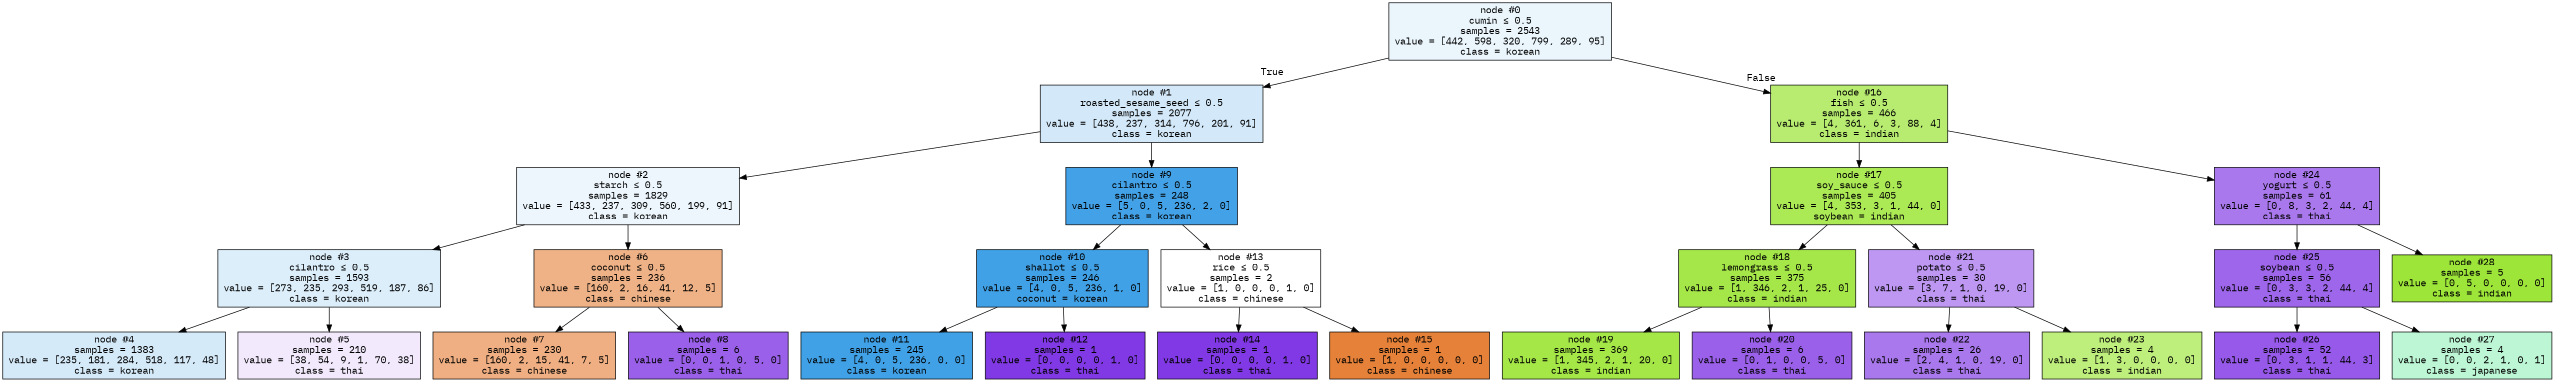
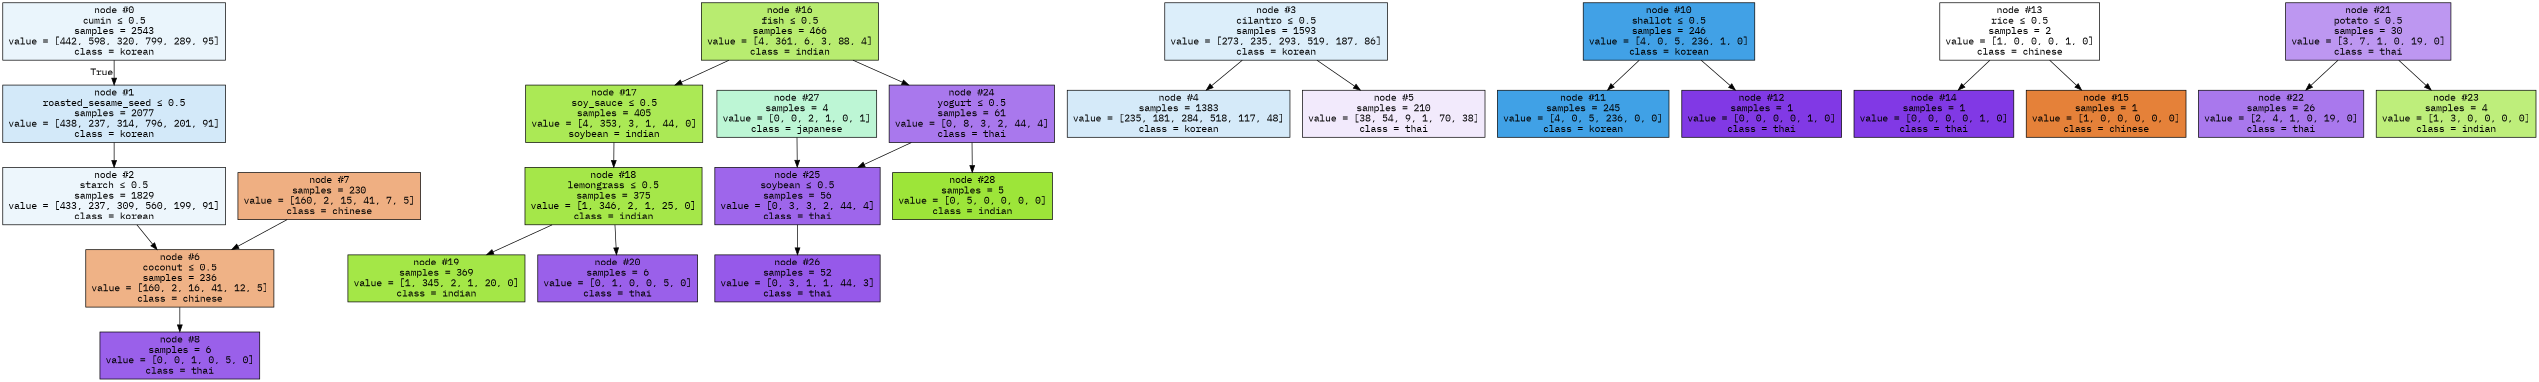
edge "node #0" -> "node #16": removed
node "node #9": removed
edge "node #17" -> "node #21": removed
edge "node #2" -> "node #3": removed
node "node #10": text "coconut = korean" -> "class = korean"
edge "node #6" -> "node #7": reversed
edge "node #25" -> "node #27": reversed
